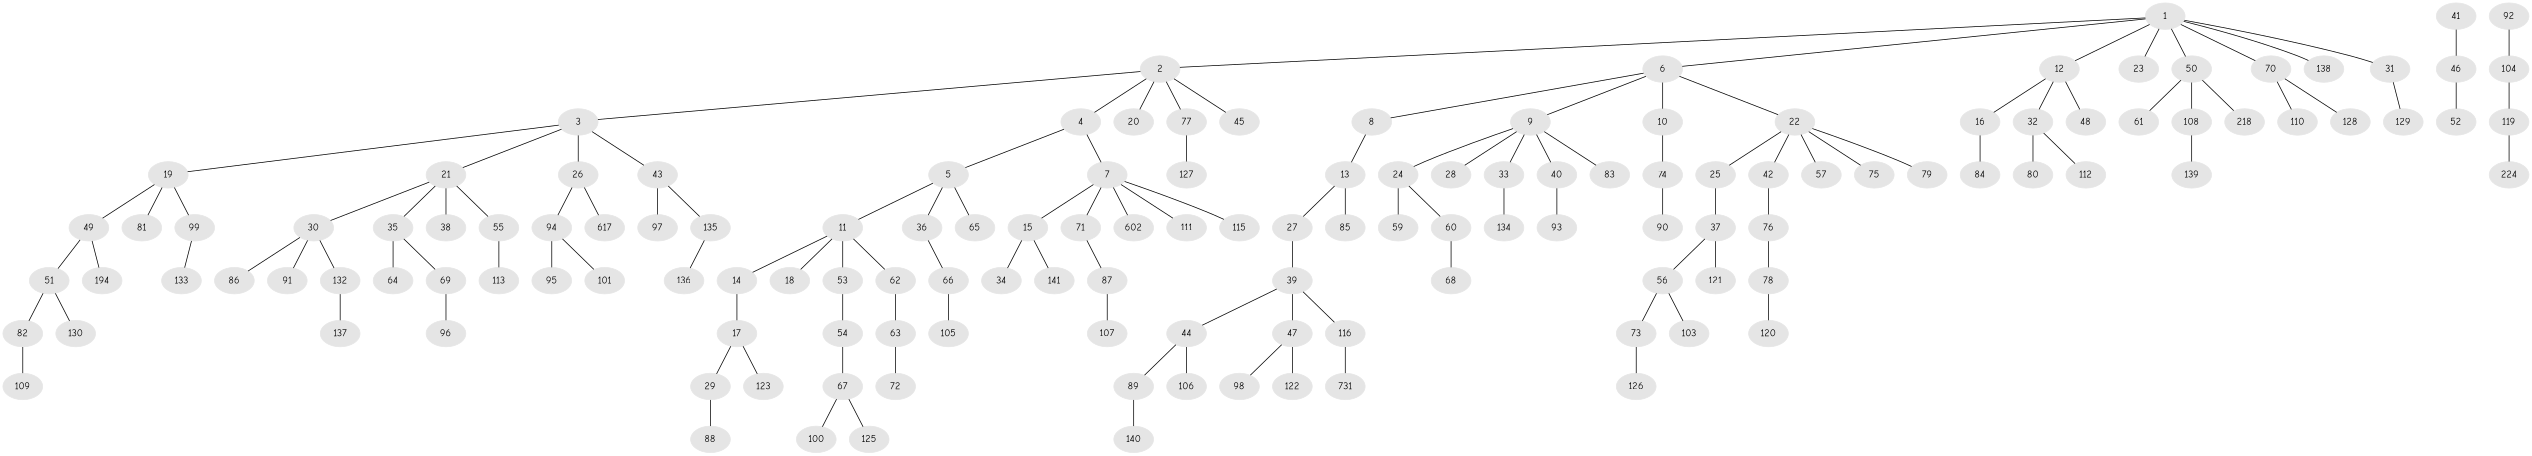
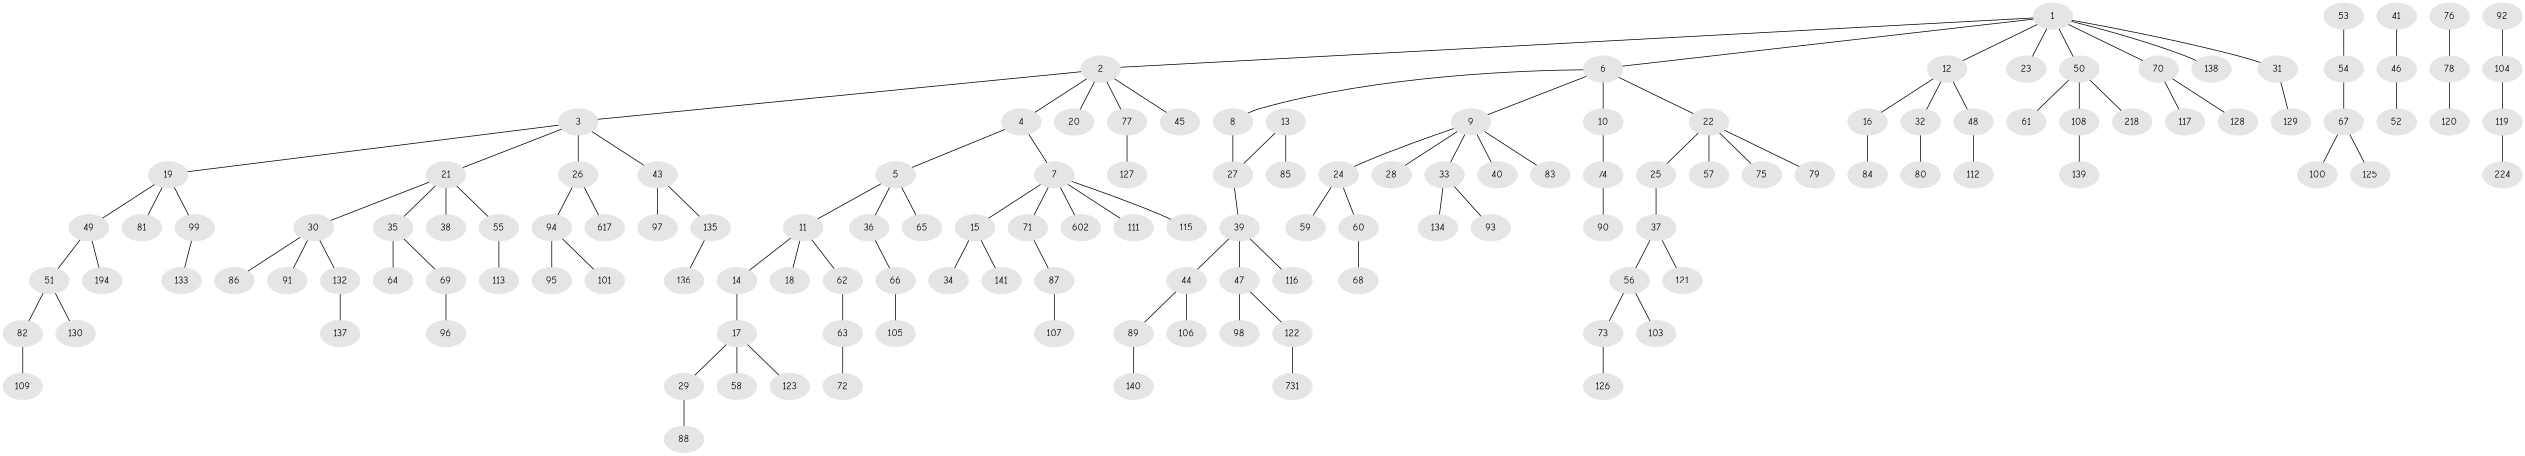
node "110": label "110" -> "117"
edge "8" -- "13": now "8" -- "27"
edge "32" -- "112": now "48" -- "112"
node "42": removed
edge "40" -- "93": now "33" -- "93"
edge "11" -- "53": removed
edge "116" -- "731": now "122" -- "731"
node "58": added
